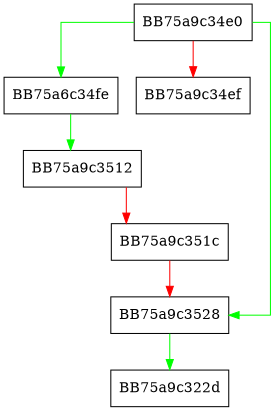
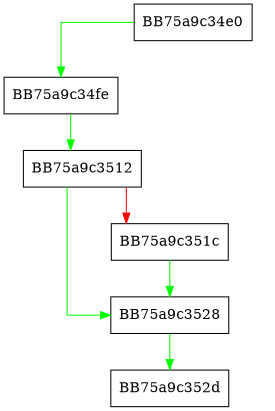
node "BB75a6c34fe": label "BB75a6c34fe" -> "BB75a9c34fe"
node "BB75a9c34ef": removed
edge "BB75a9c34e0" -> "BB75a9c3528": now "BB75a9c3512" -> "BB75a9c3528"
edge "BB75a9c351c" -> "BB75a9c3528": color red -> green
node "BB75a9c322d": label "BB75a9c322d" -> "BB75a9c352d"
